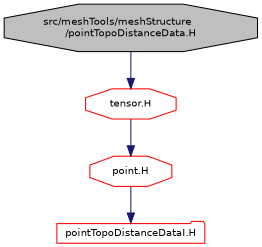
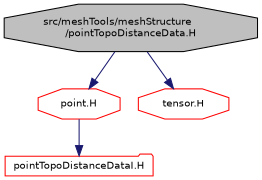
edge "tensor.H" -> "point.H": now "src/meshTools/meshStructure /pointTopoDistanceData.H" -> "point.H"
